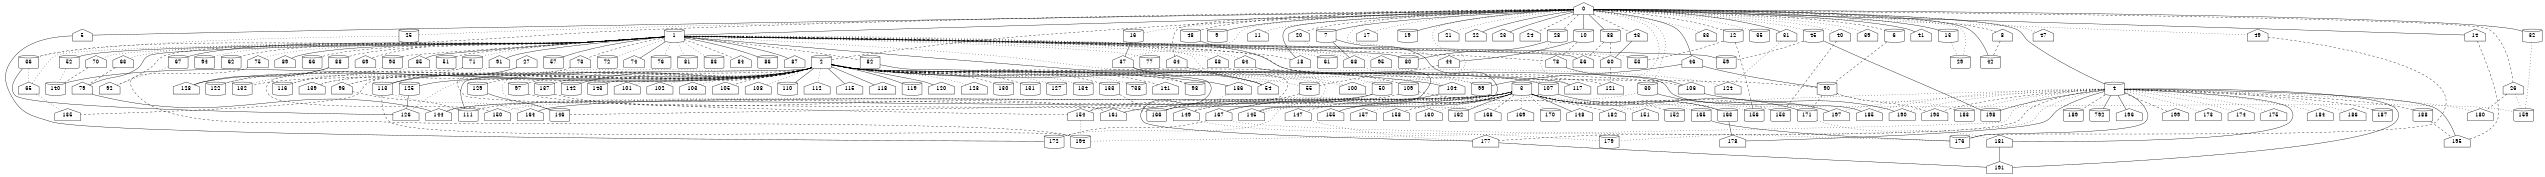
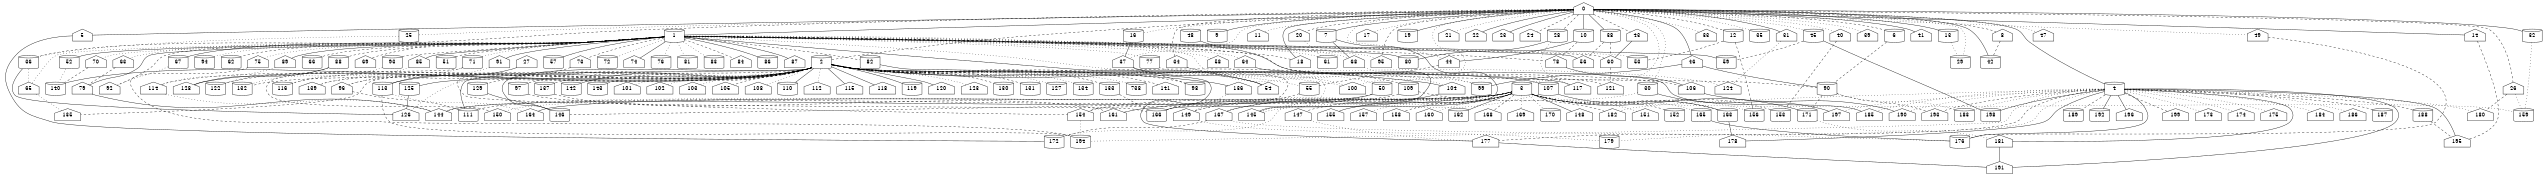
edge "0" -- "48": now "0" -- "95"
edge "2" -- "146": style dotted -> solid
node "114": added
node "792": label "792" -> "192"
